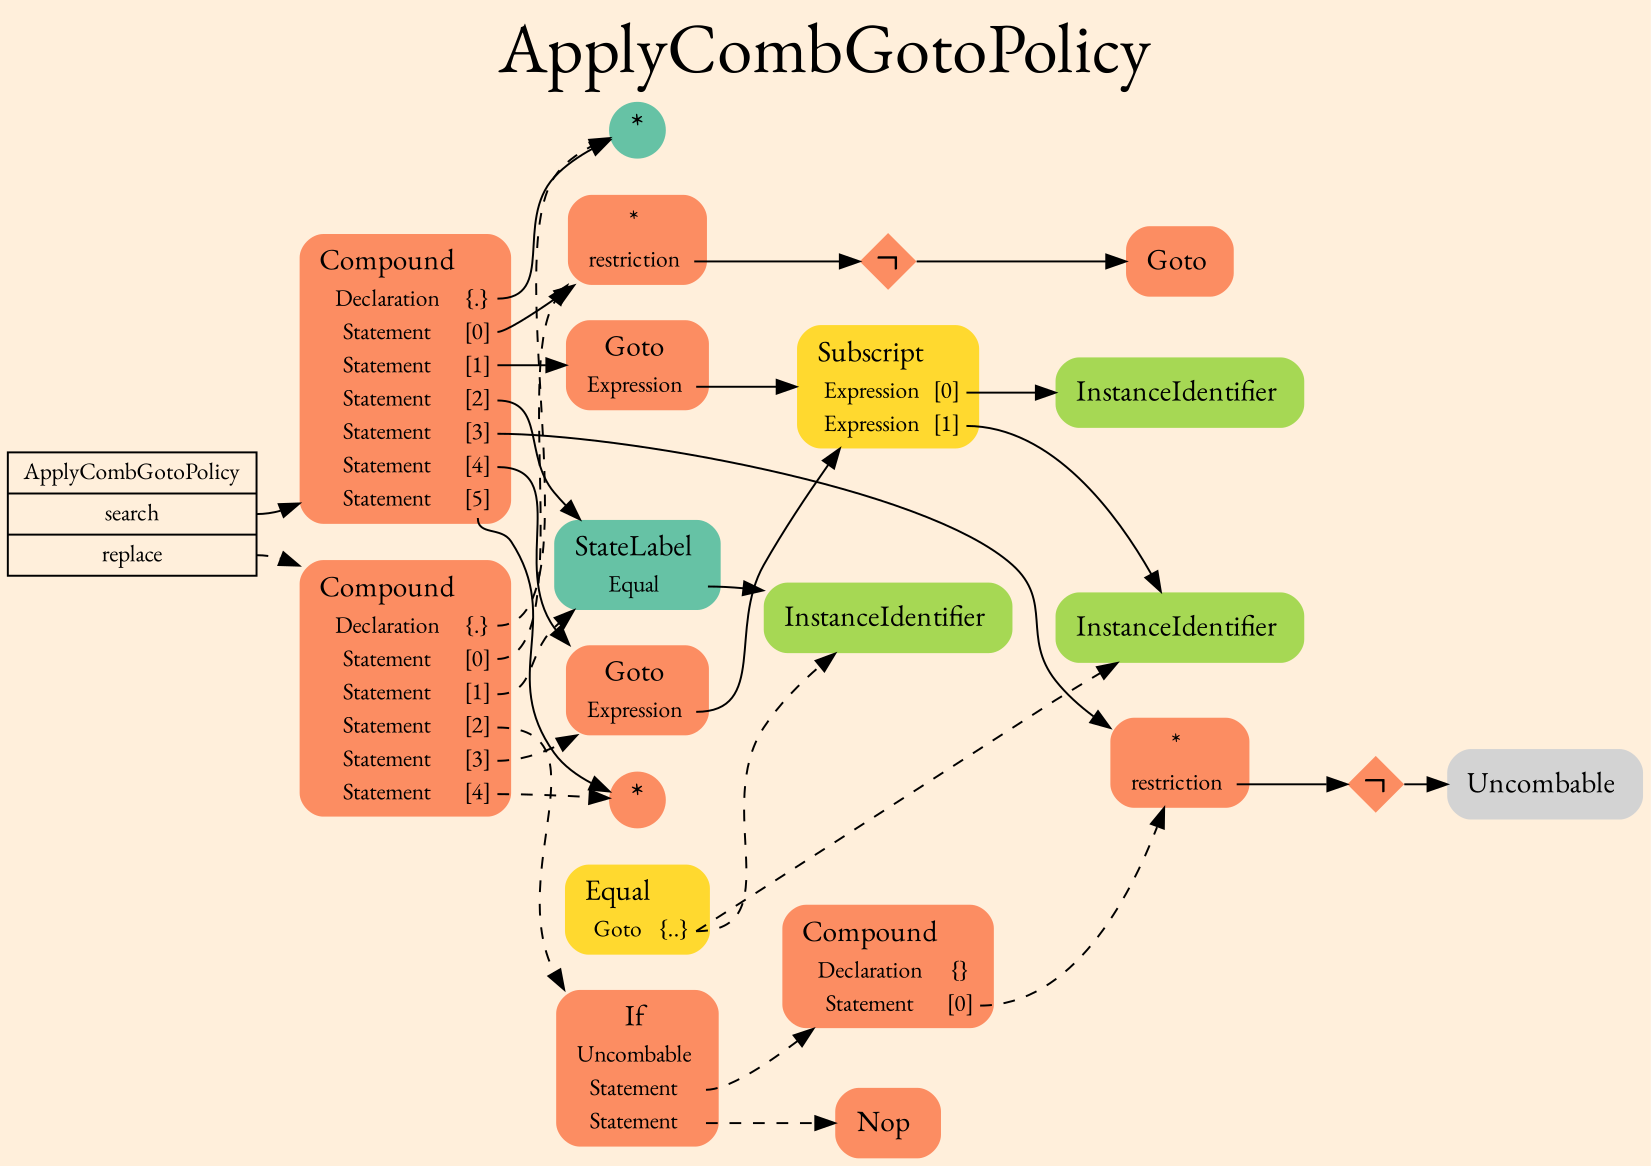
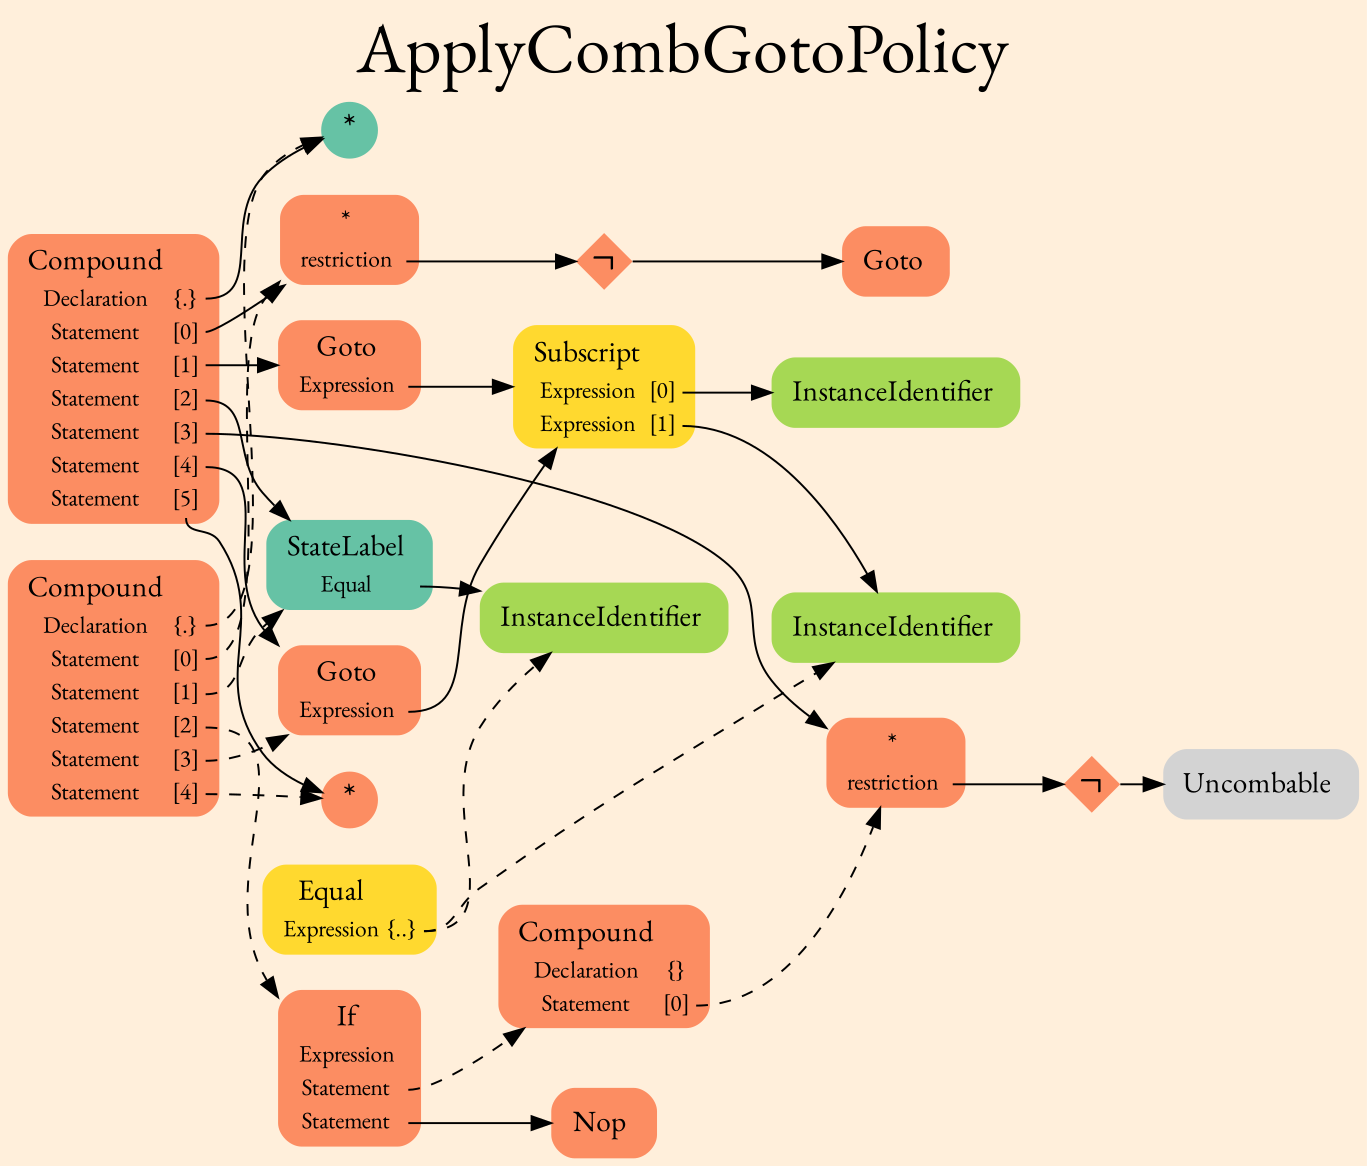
node "ApplyCombGotoPolicy": removed
node "Equal": text "Goto" -> "Expression"
node "If": text "Uncombable" -> "Expression"
edge "If" -> "Nop": style dashed -> solid
